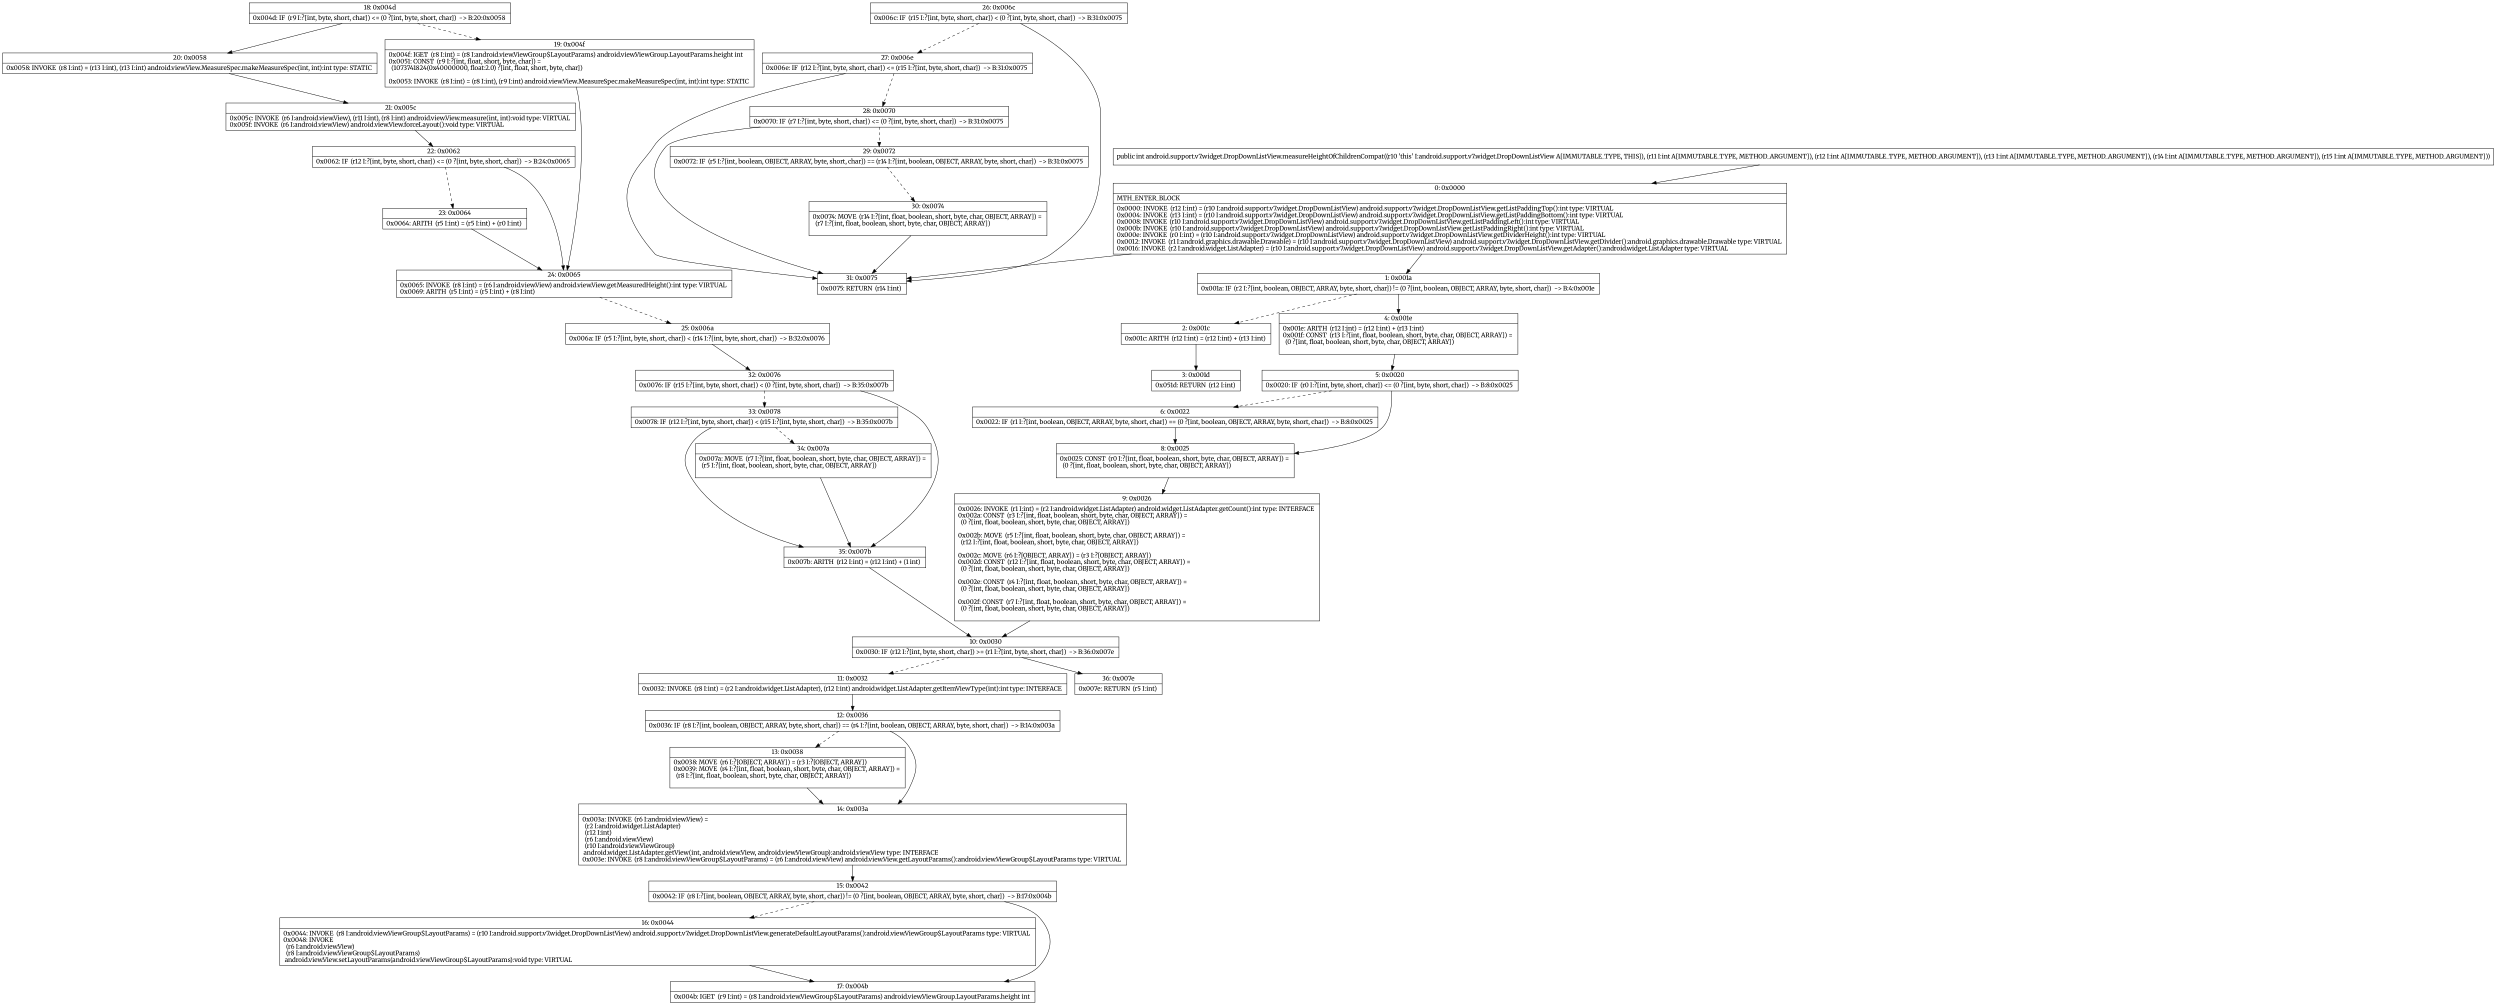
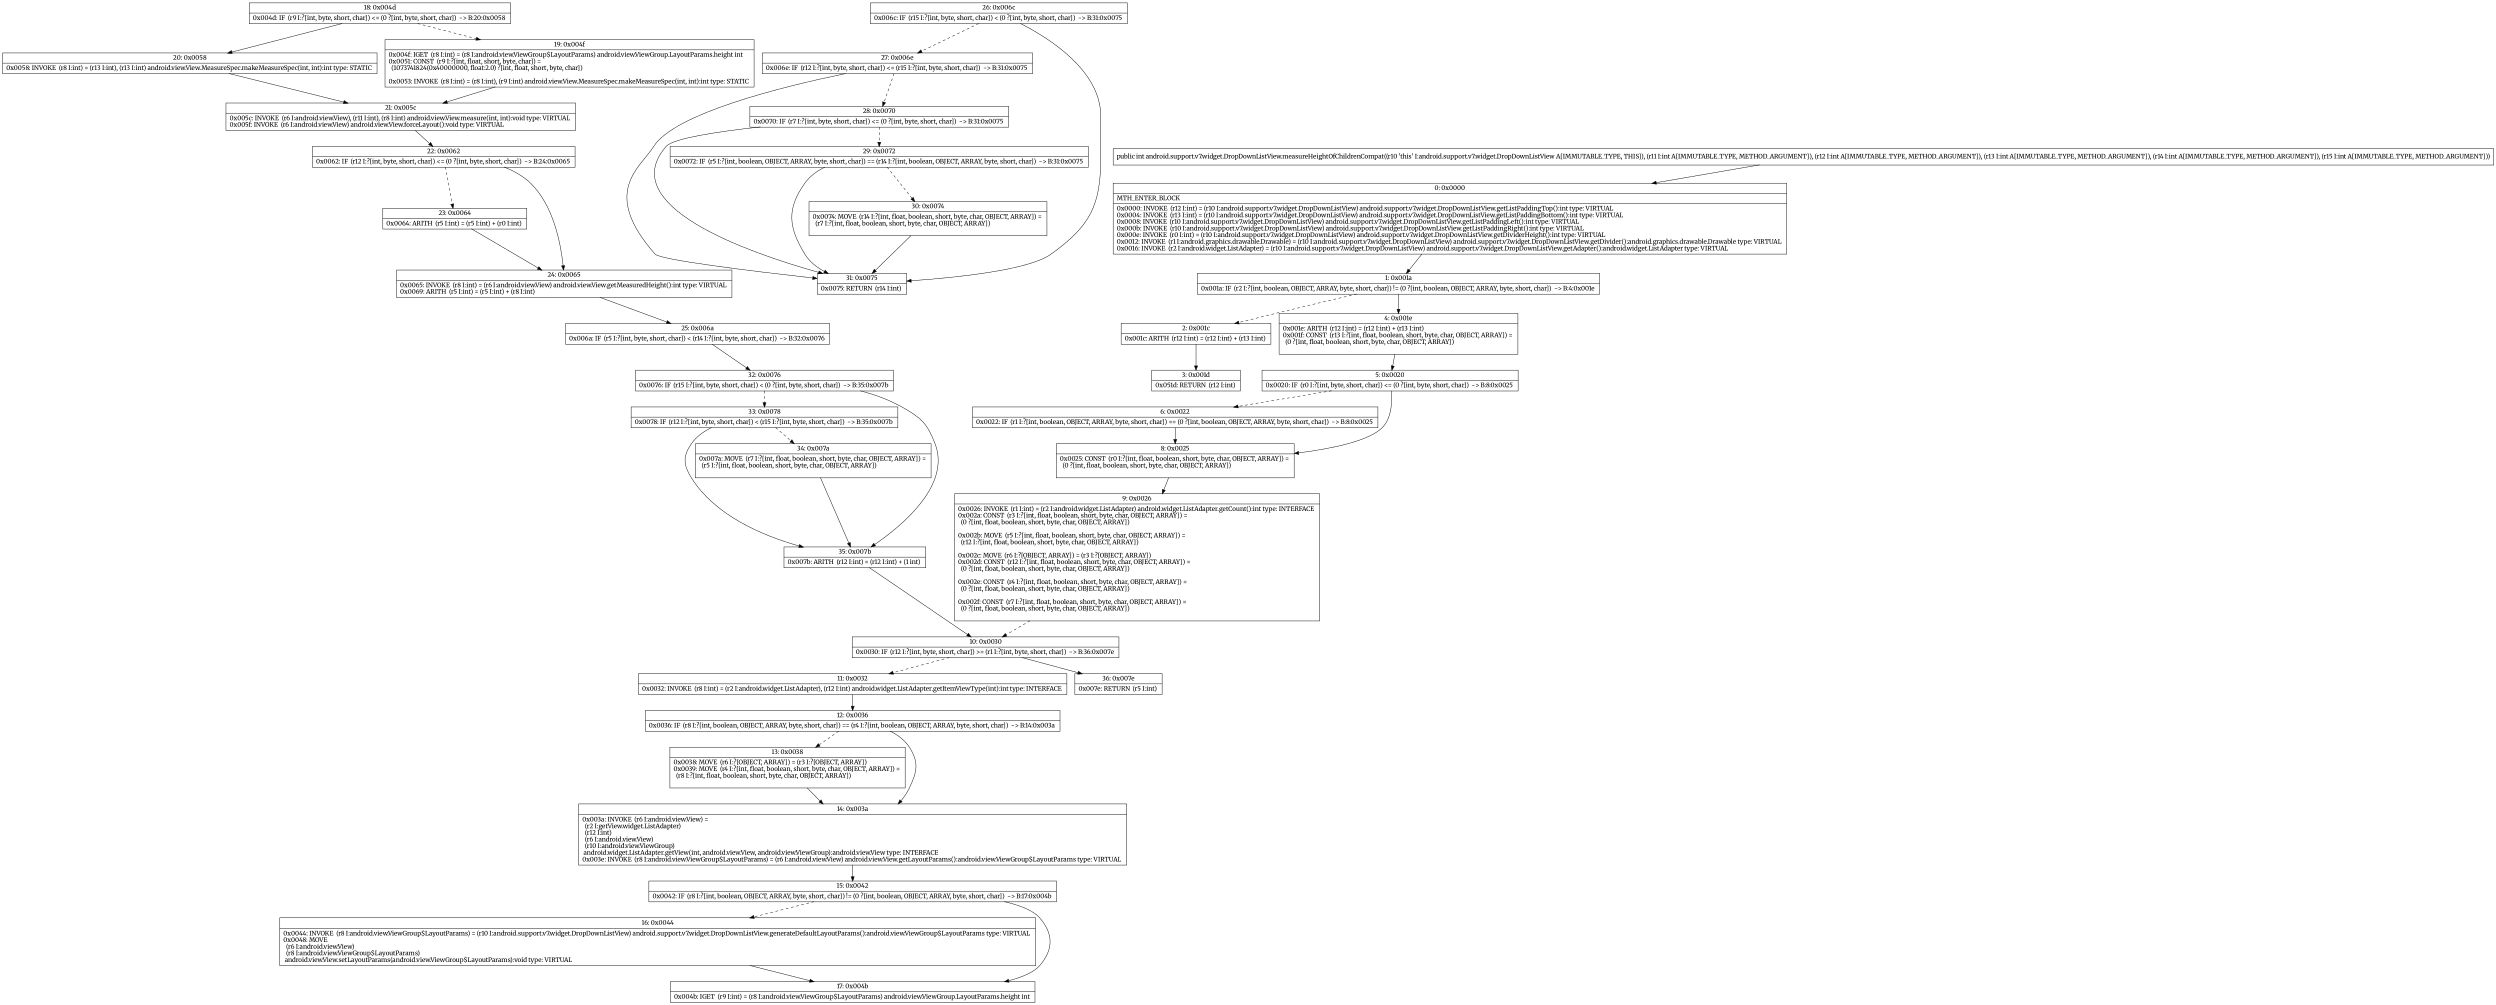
edge "19: 0x004f" -> "24: 0x0065": now "19: 0x004f" -> "21: 0x005c"
edge "0: 0x0000" -> "31: 0x0075": now "29: 0x0072" -> "31: 0x0075"
edge "24: 0x0065" -> "25: 0x006a": style dashed -> solid
edge "9: 0x0026" -> "10: 0x0030": style solid -> dashed
node "14: 0x003a": text "(r2 I:android.widget.ListAdapter)" -> "(r2 I:getView.widget.ListAdapter)"
node "16: 0x0044": text "0x0048: INVOKE" -> "0x0048: MOVE"
